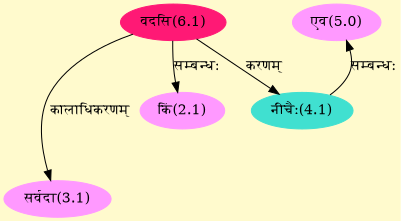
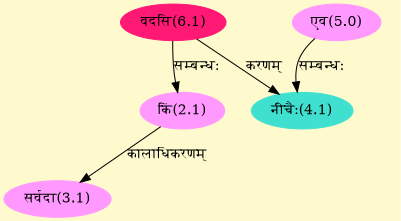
edge "नीचैः(4.1)" -> "एव(5.0)": reversed
edge "वदसि(6.1)" -> "सर्वदा(3.1)": now "किं(2.1)" -> "सर्वदा(3.1)"
